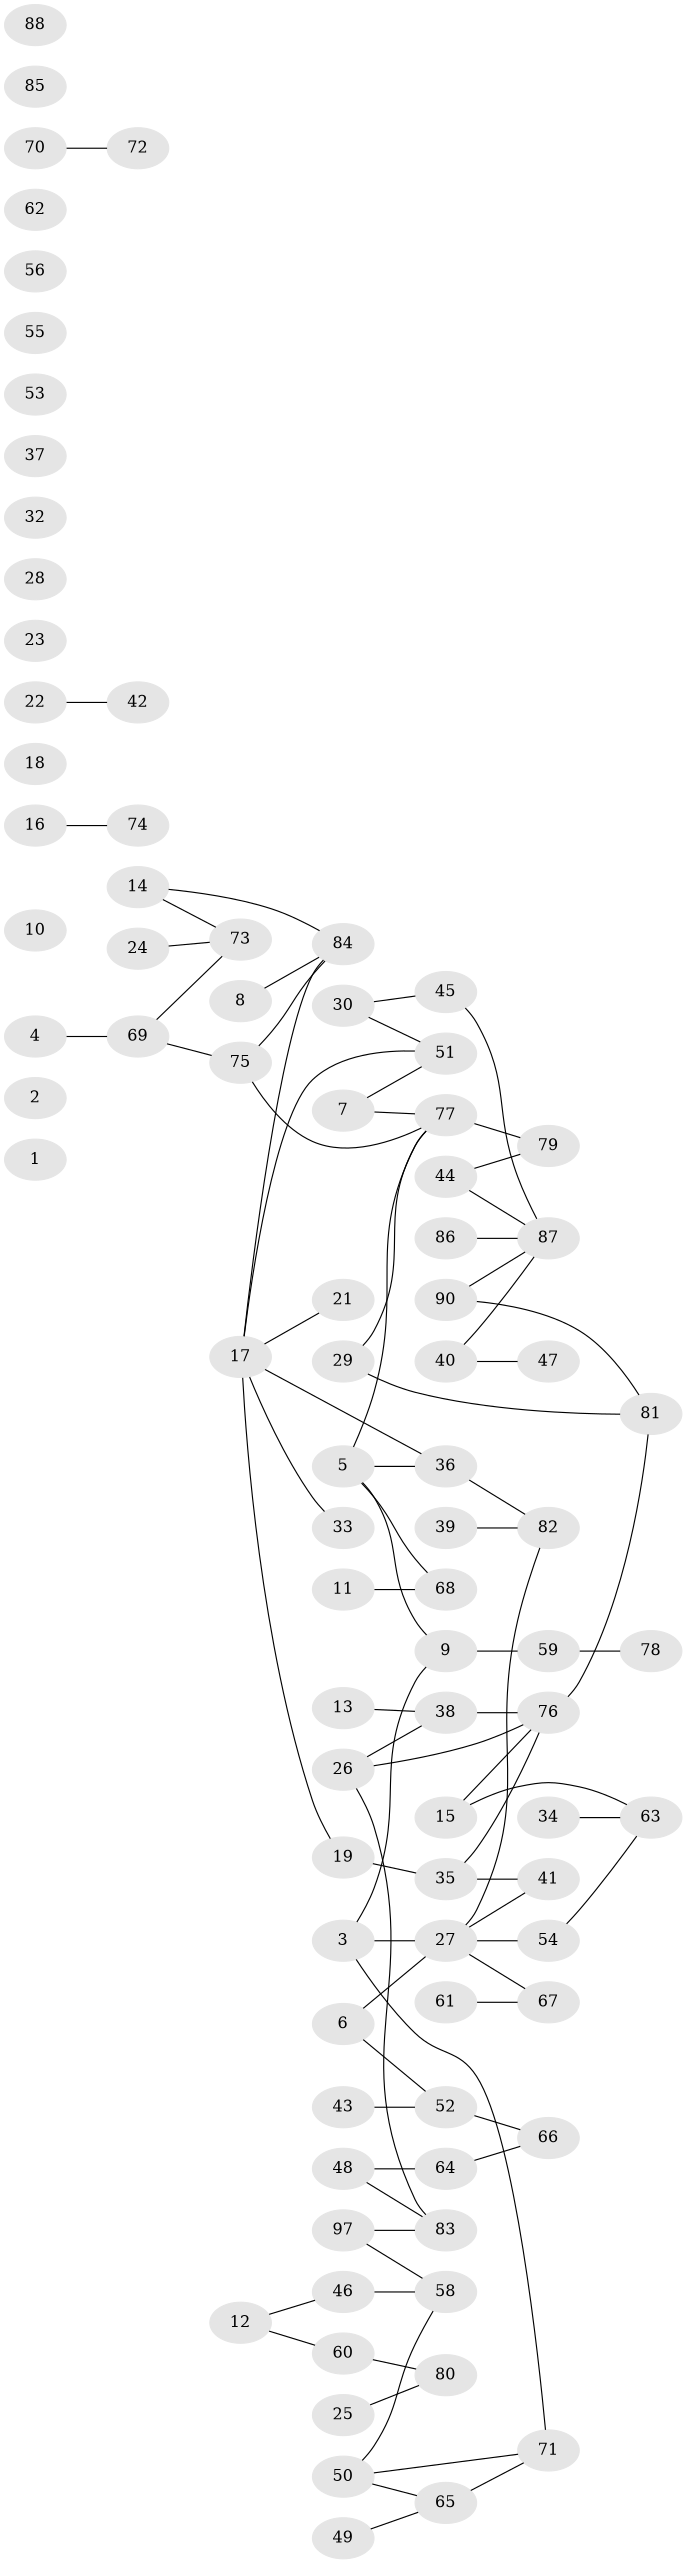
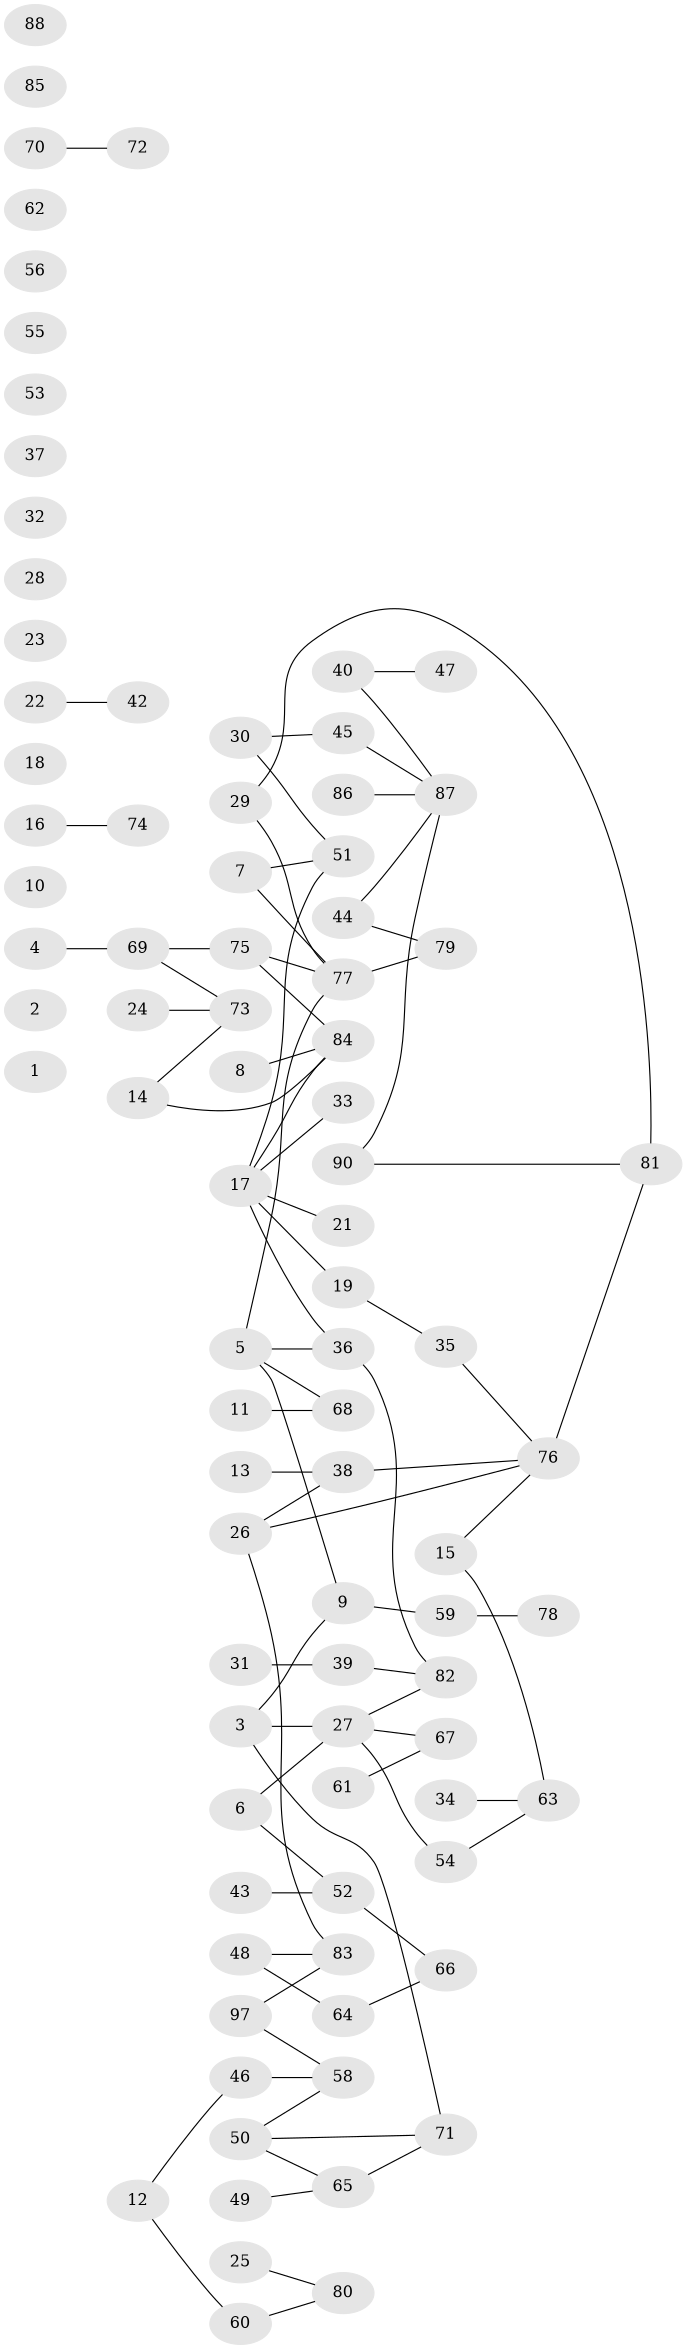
node "31": added
node "41": removed
